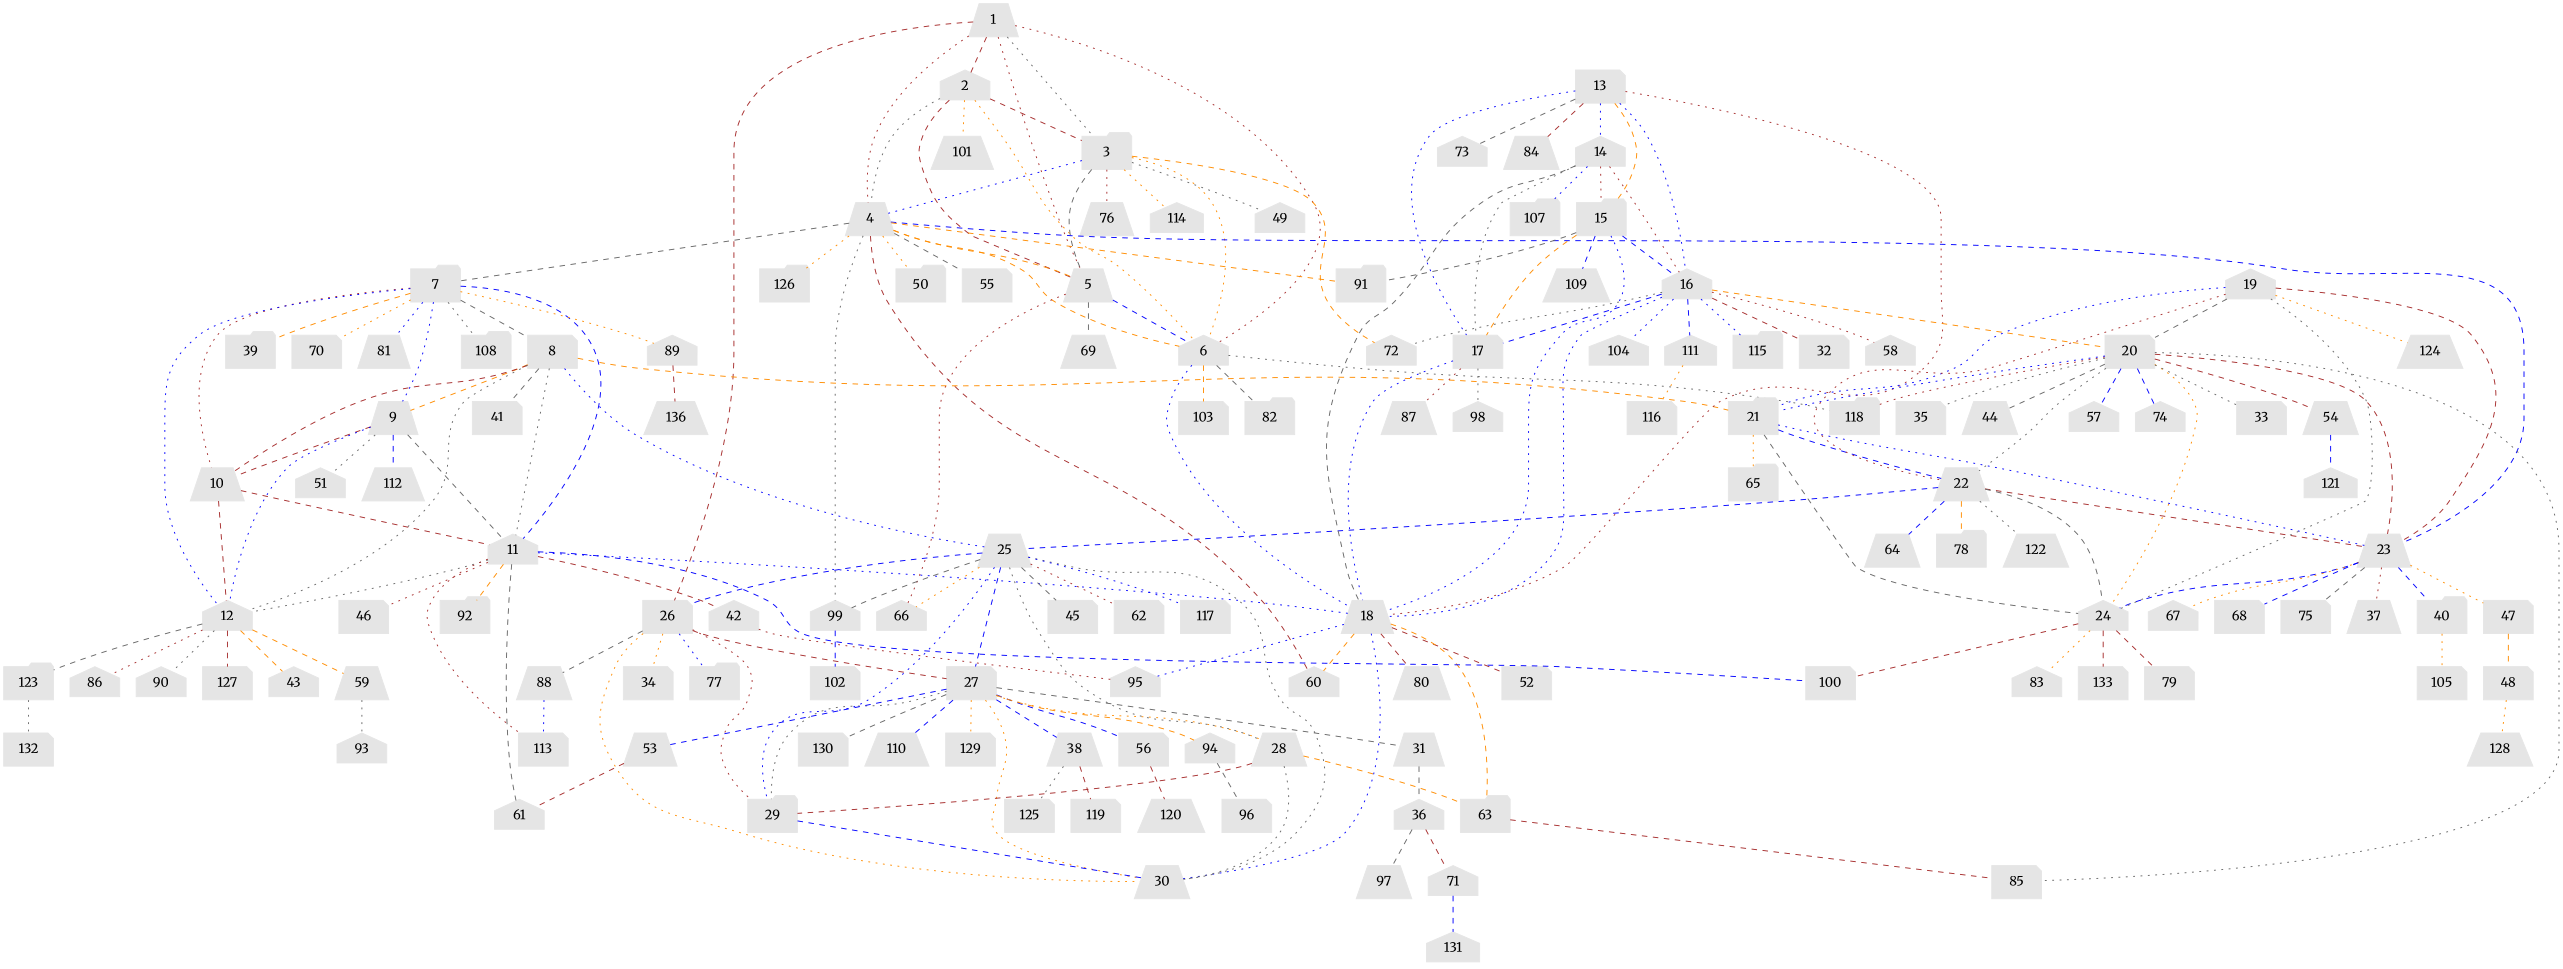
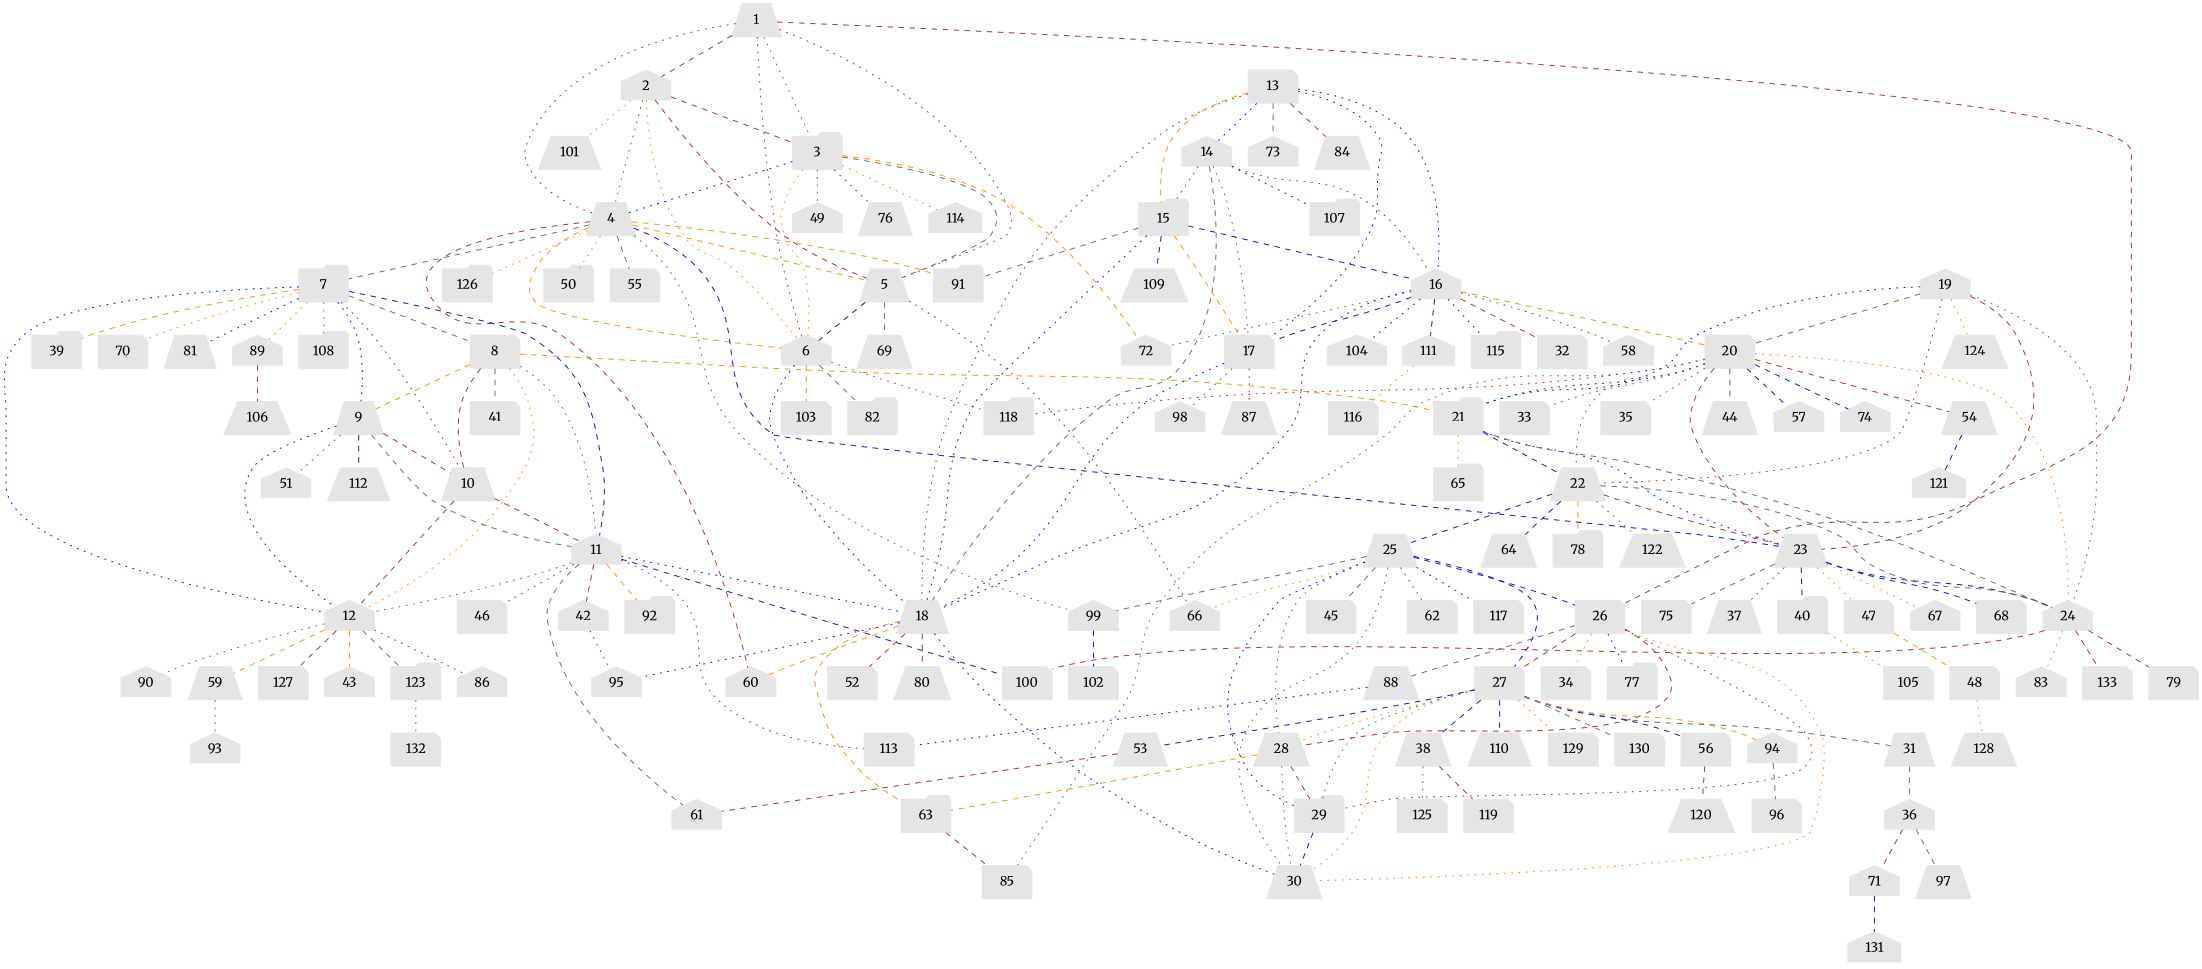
node "136": label "136" -> "106"
edge "8" -- "25": removed
edge "8" -- "12": color gray40 -> darkorange
edge "26" -- "28": added
